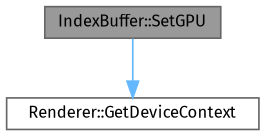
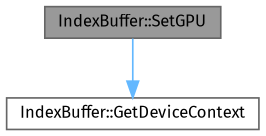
node "Renderer::GetDeviceContext": label "Renderer::GetDeviceContext" -> "IndexBuffer::GetDeviceContext"
